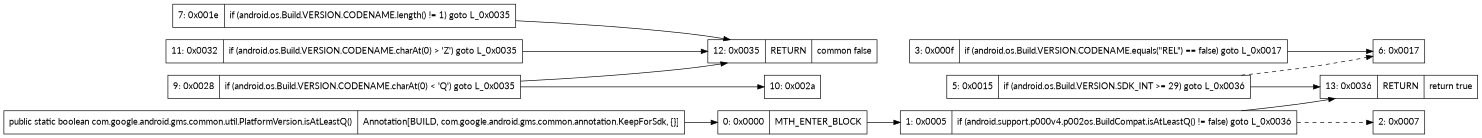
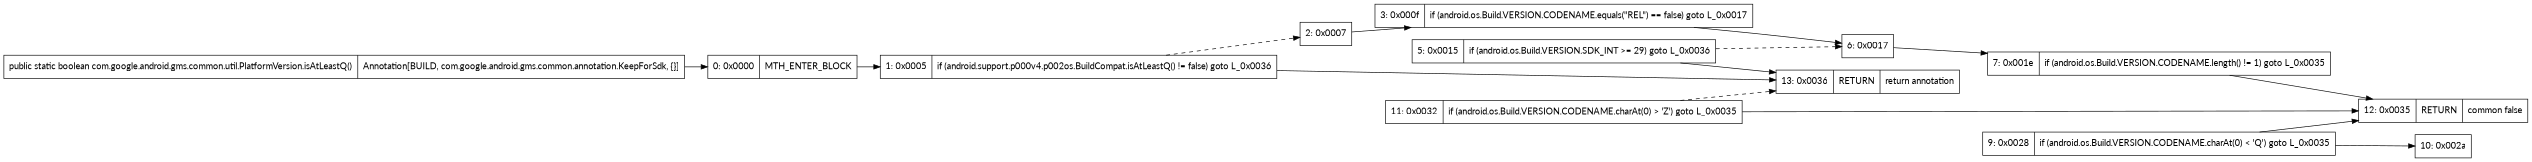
edge "2: 0x0007" -> "3: 0x000f": added
edge "6: 0x0017" -> "7: 0x001e": added
node "13: 0x0036": text "return true" -> "return annotation"
edge "11: 0x0032" -> "13: 0x0036": added
